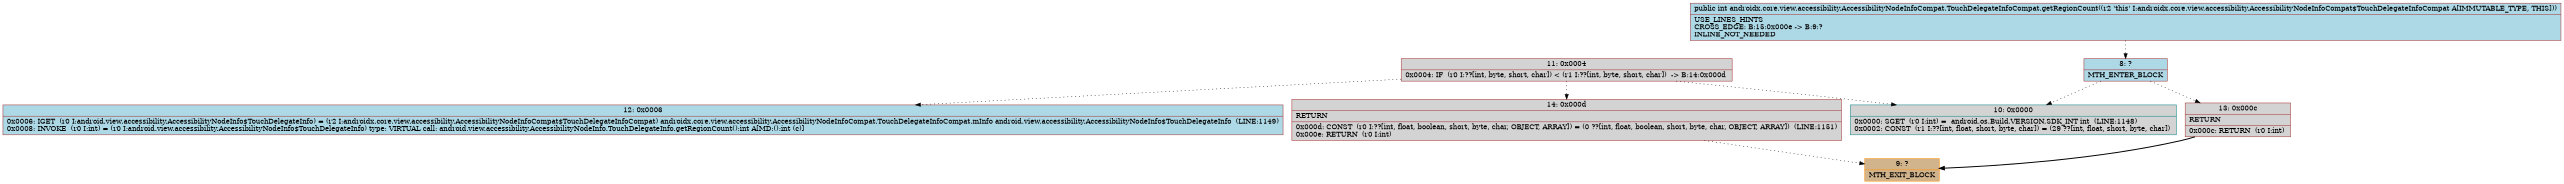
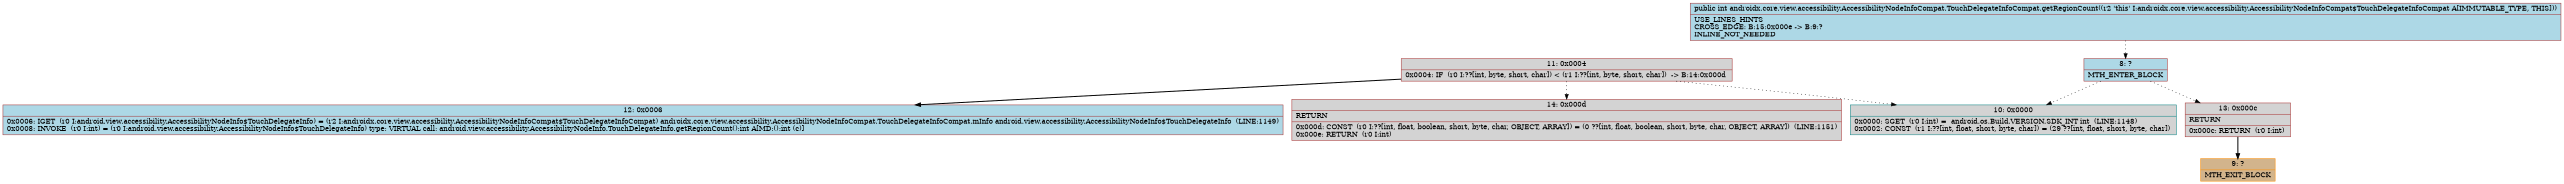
edge "11: 0x0004" -> "12: 0x0006": style dotted -> bold
edge "14: 0x000d" -> "9: ?": removed
